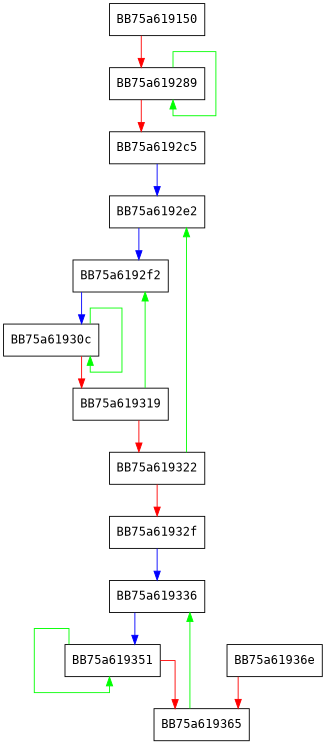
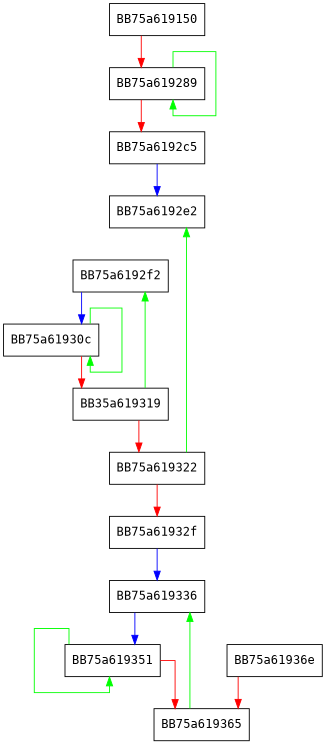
edge "BB75a6192e2" -> "BB75a6192f2": removed
node "BB75a619319": label "BB75a619319" -> "BB35a619319"
